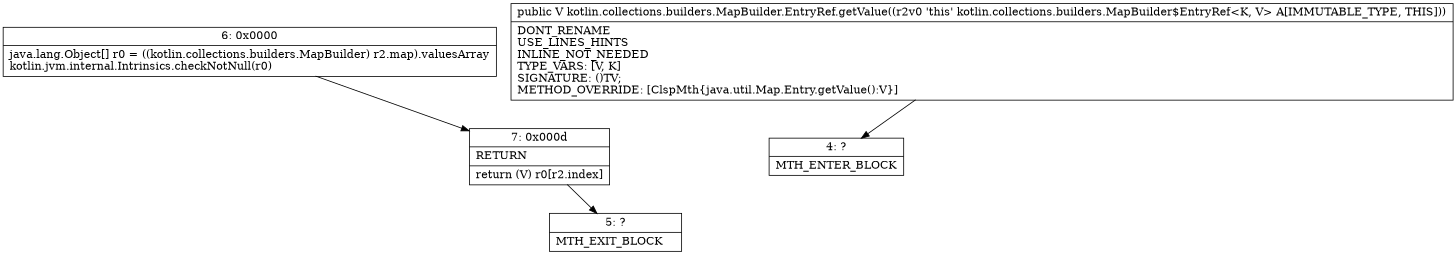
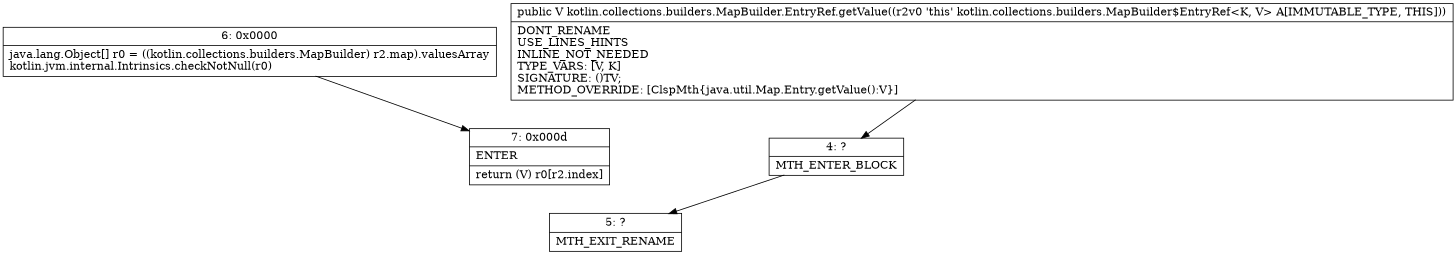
node "7: 0x000d": text "RETURN" -> "ENTER"
edge "7: 0x000d" -> "5: ?": now "4: ?" -> "5: ?"
node "5: ?": text "MTH_EXIT_BLOCK" -> "MTH_EXIT_RENAME"
